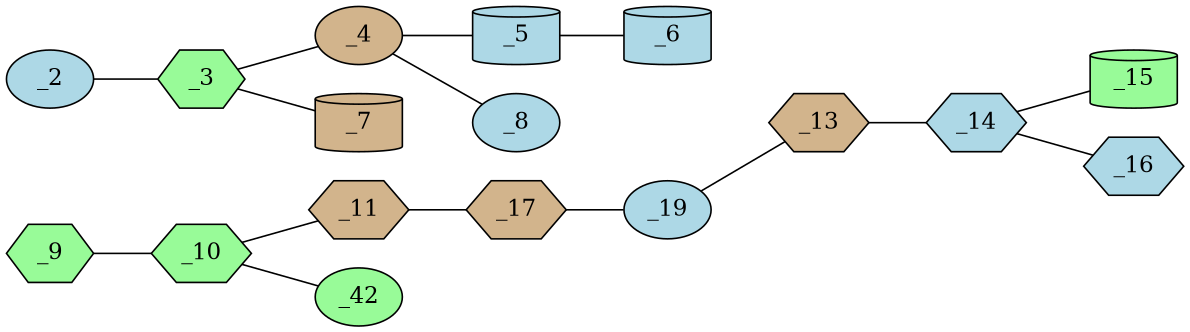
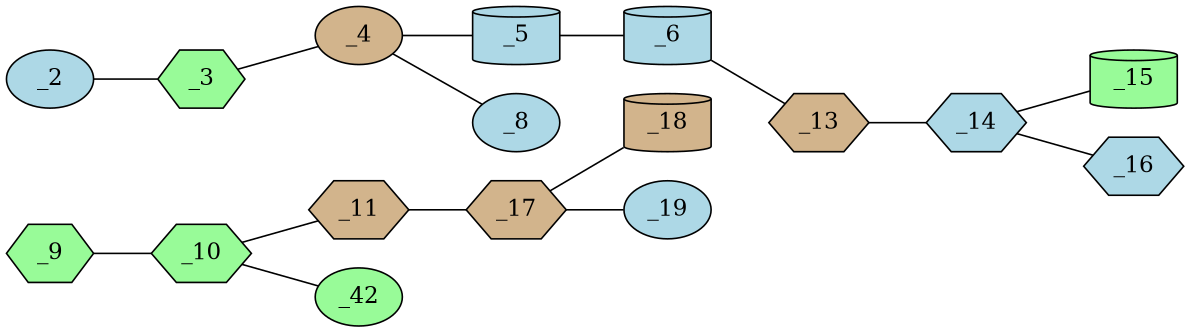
node "_7": removed
node "_18": added
edge "_13" -- "_19": now "_13" -- "_6"
